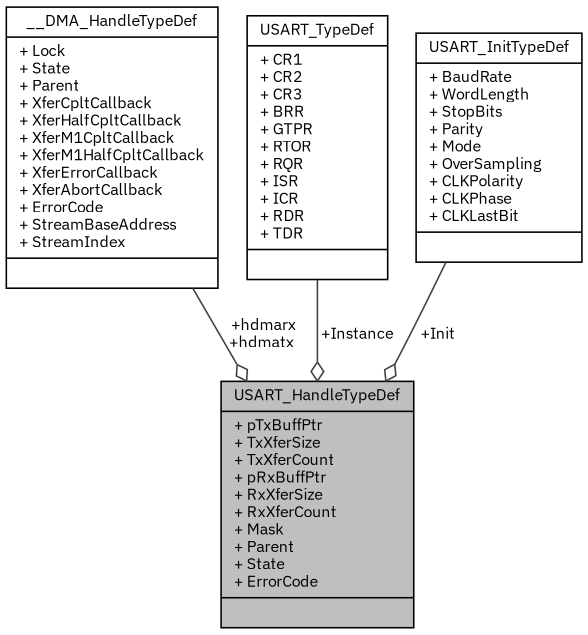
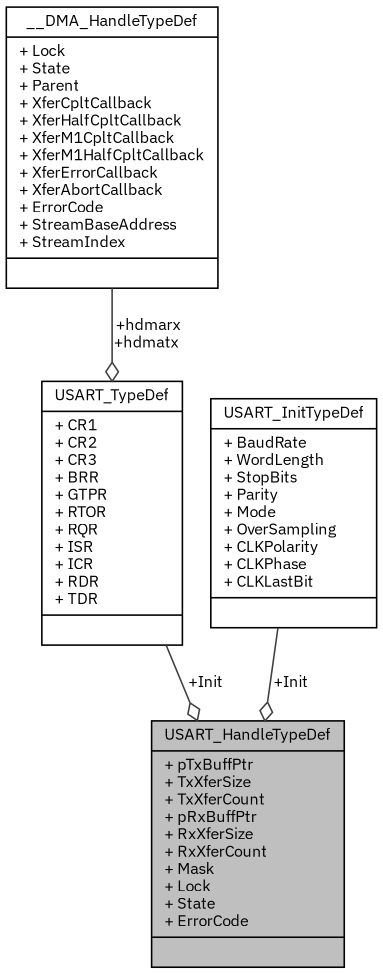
edge "__DMA_HandleTypeDef" -> "USART_HandleTypeDef": now "__DMA_HandleTypeDef" -> "USART_TypeDef"
edge "USART_TypeDef" -> "USART_HandleTypeDef": label " +Instance" -> " +Init"
node "USART_HandleTypeDef": text "+ Parent" -> "+ Lock"
